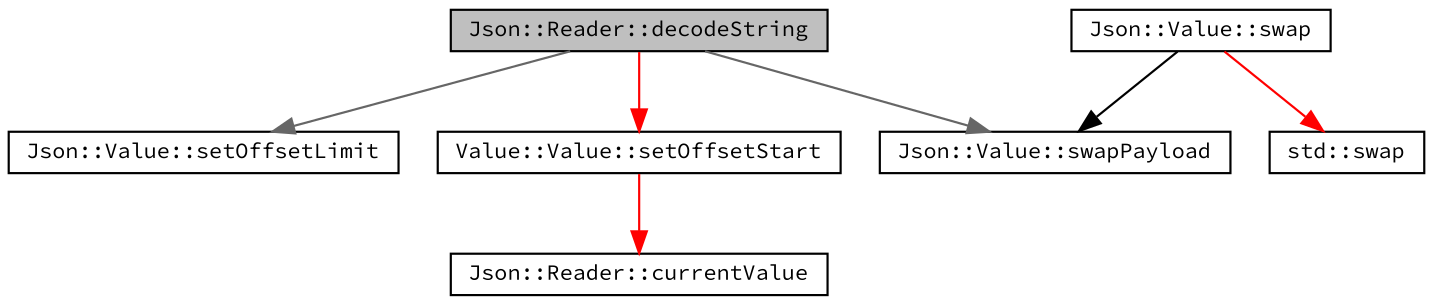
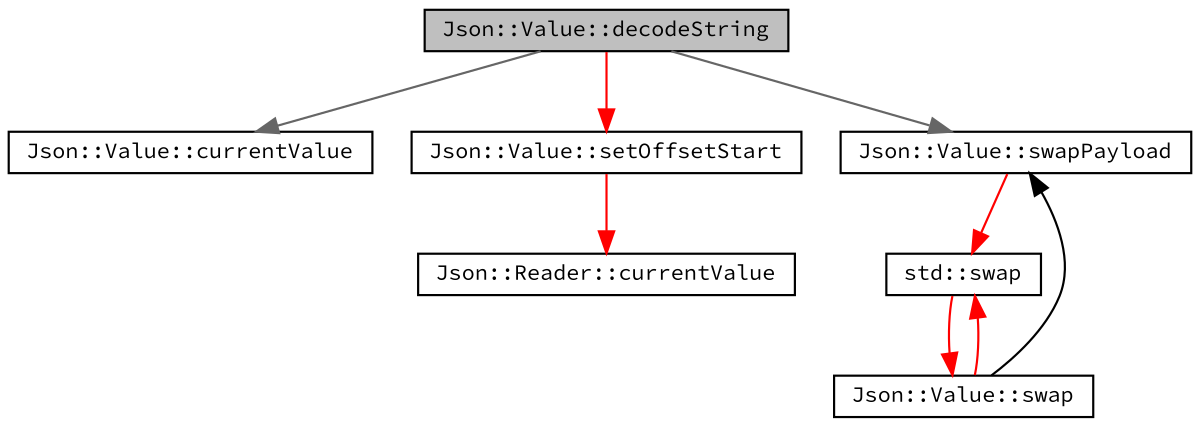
node "Json::Reader::decodeString": label "Json::Reader::decodeString" -> "Json::Value::decodeString"
node "Json::Value::setOffsetLimit": label "Json::Value::setOffsetLimit" -> "Json::Value::currentValue"
node "Value::Value::setOffsetStart": label "Value::Value::setOffsetStart" -> "Json::Value::setOffsetStart"
edge "Json::Value::swapPayload" -> "std::swap": added
edge "std::swap" -> "Json::Value::swap": added
